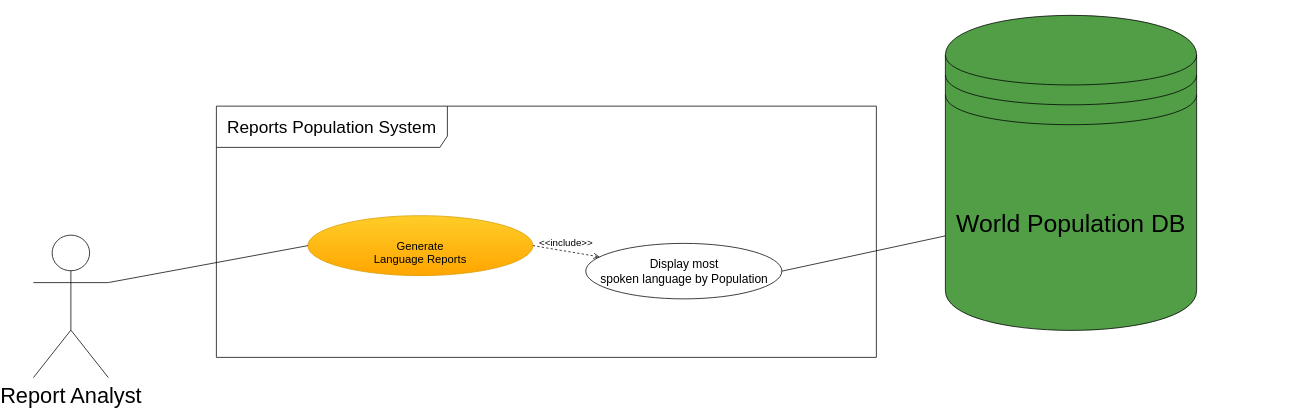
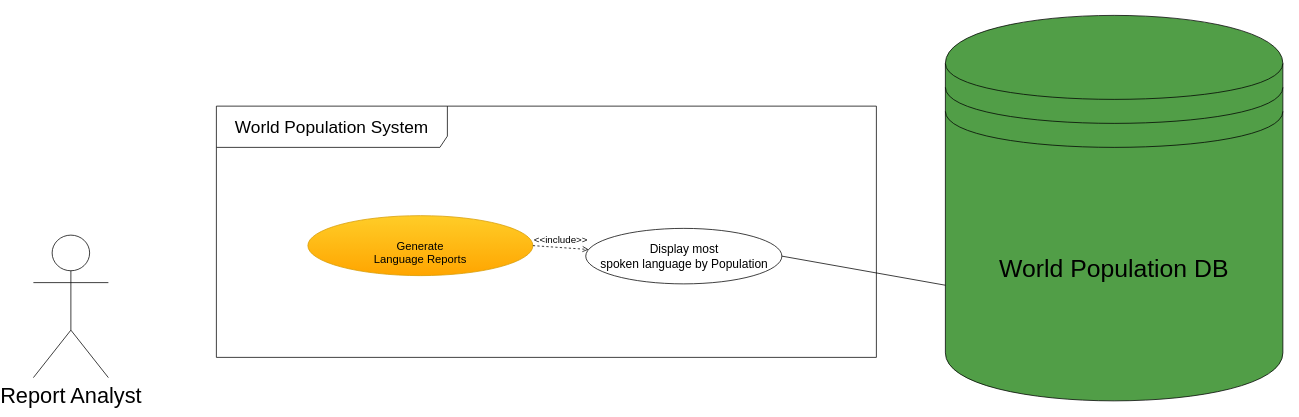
node "Reports Population System": label "Reports Population System" -> "World Population System"
node "World Population DB": size 251x315 -> 338x386
edge "Generate Language Reports" -- "Report Analyst": removed
node "Display most spoken language by Population": moved (684, 271) -> (684, 256)
